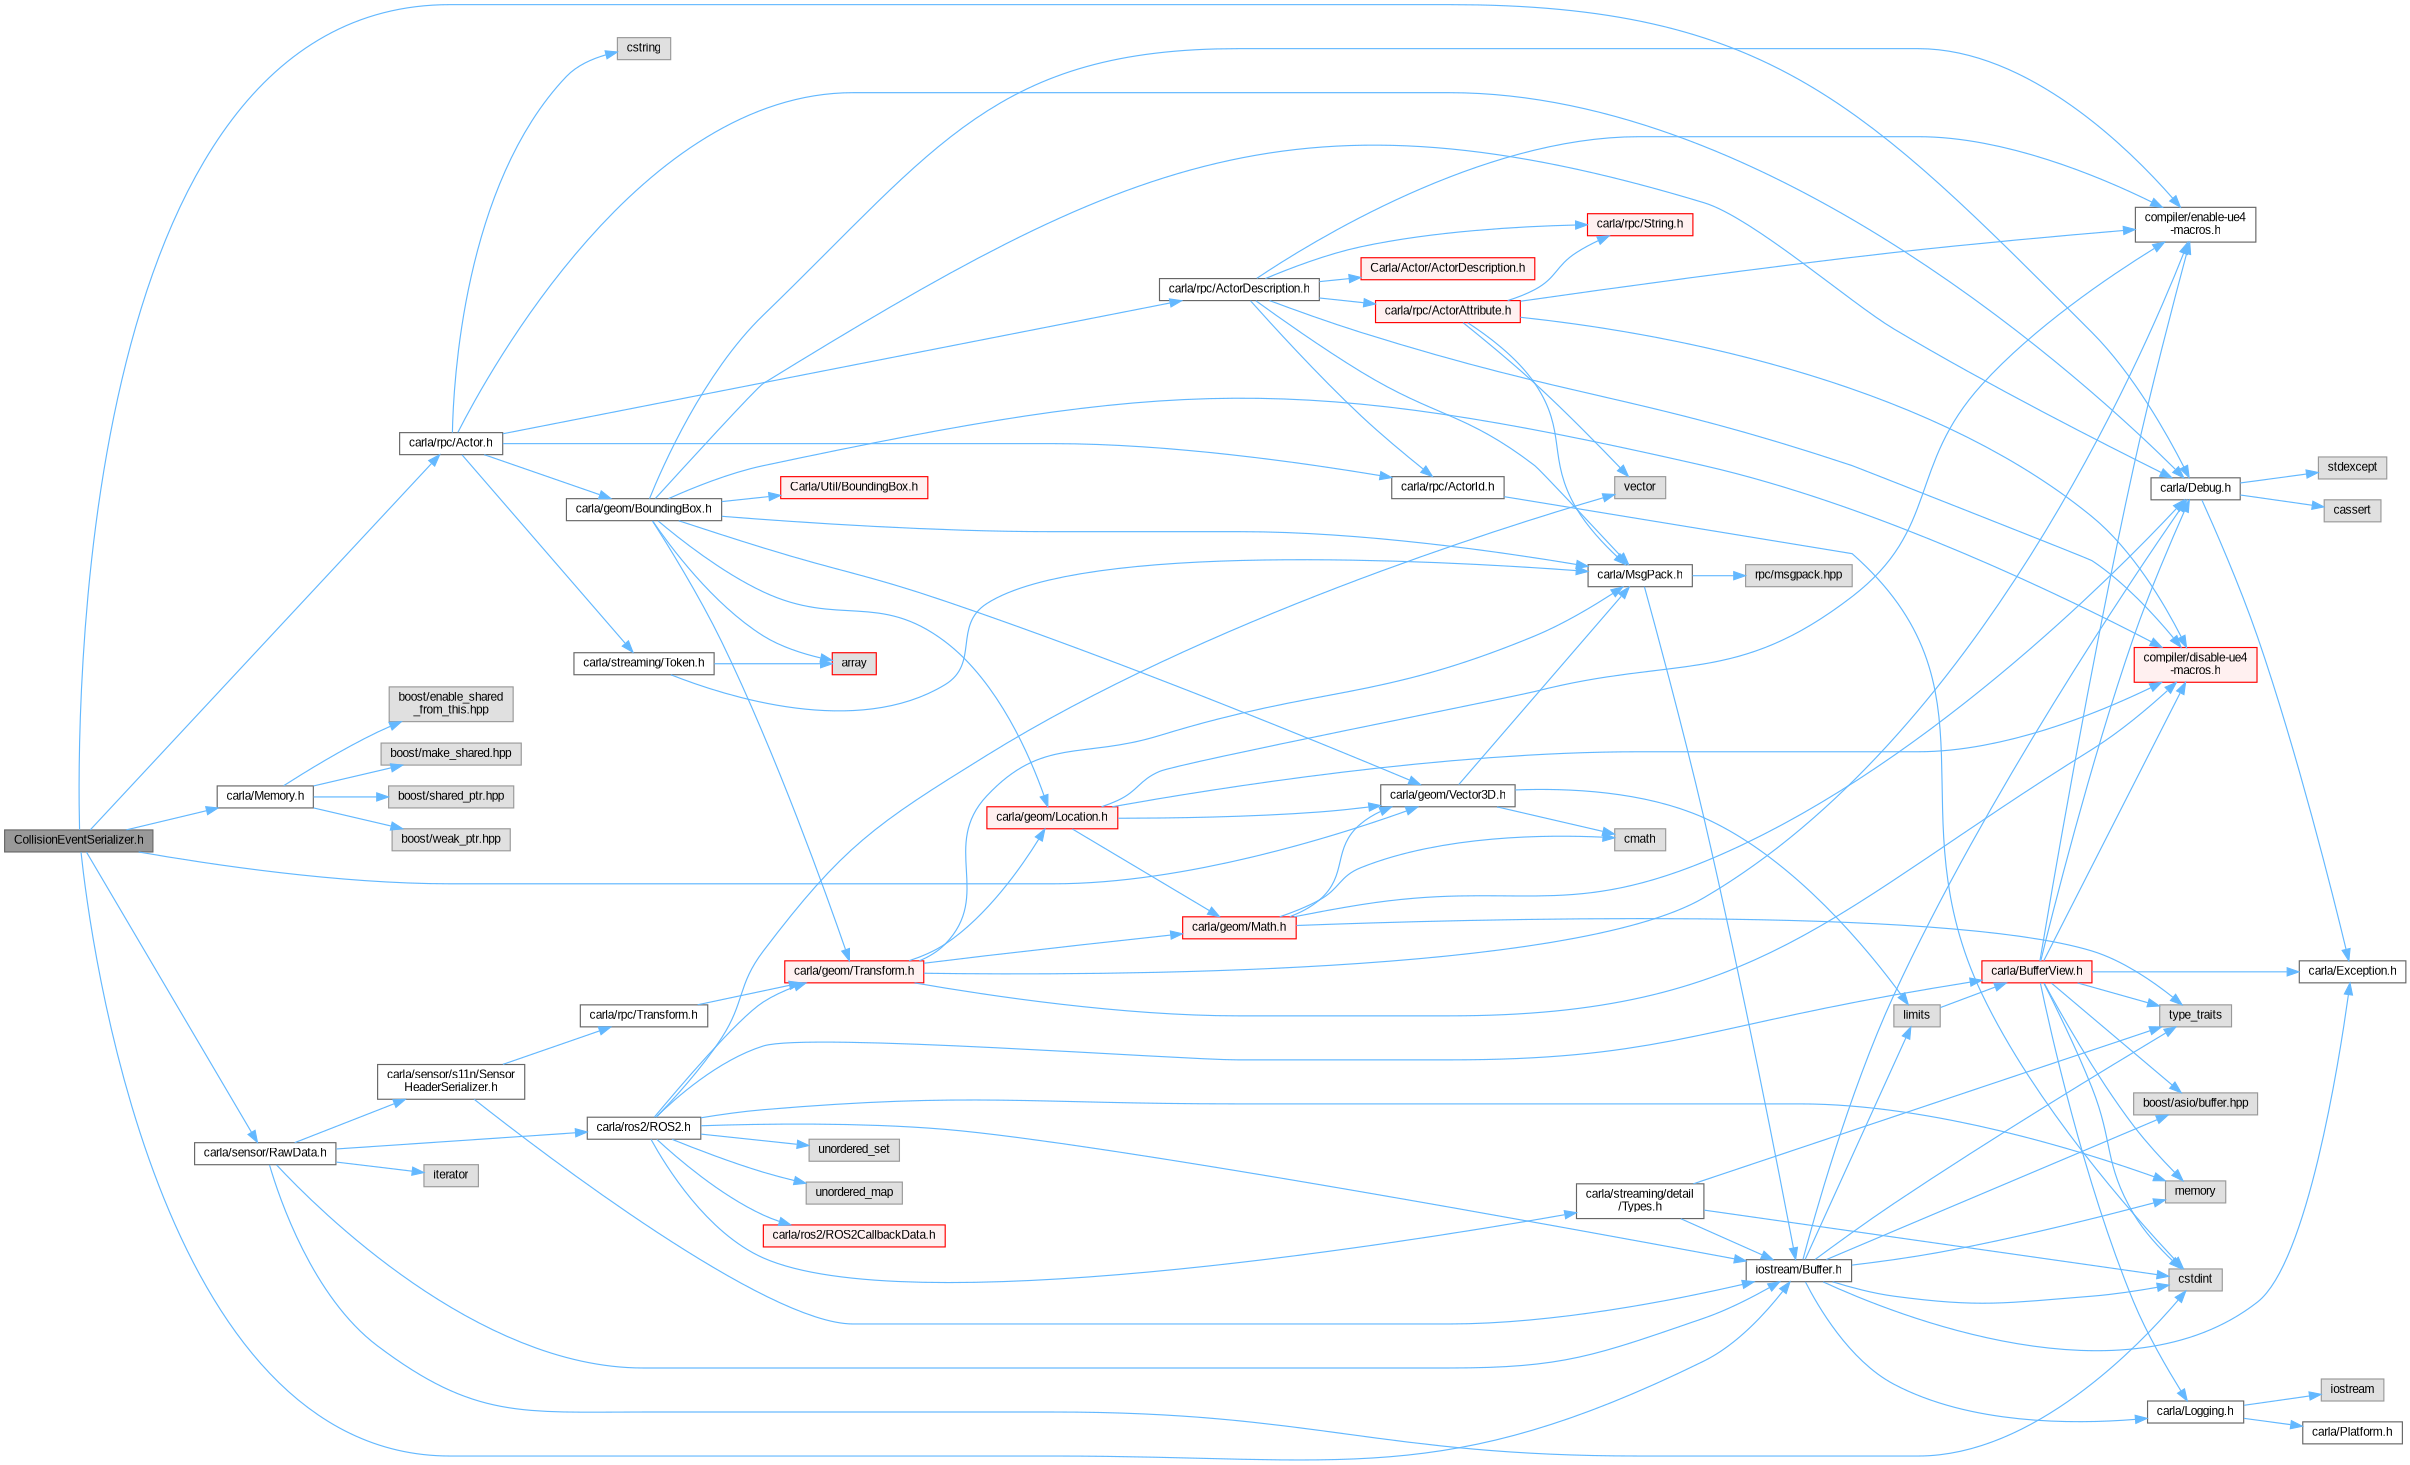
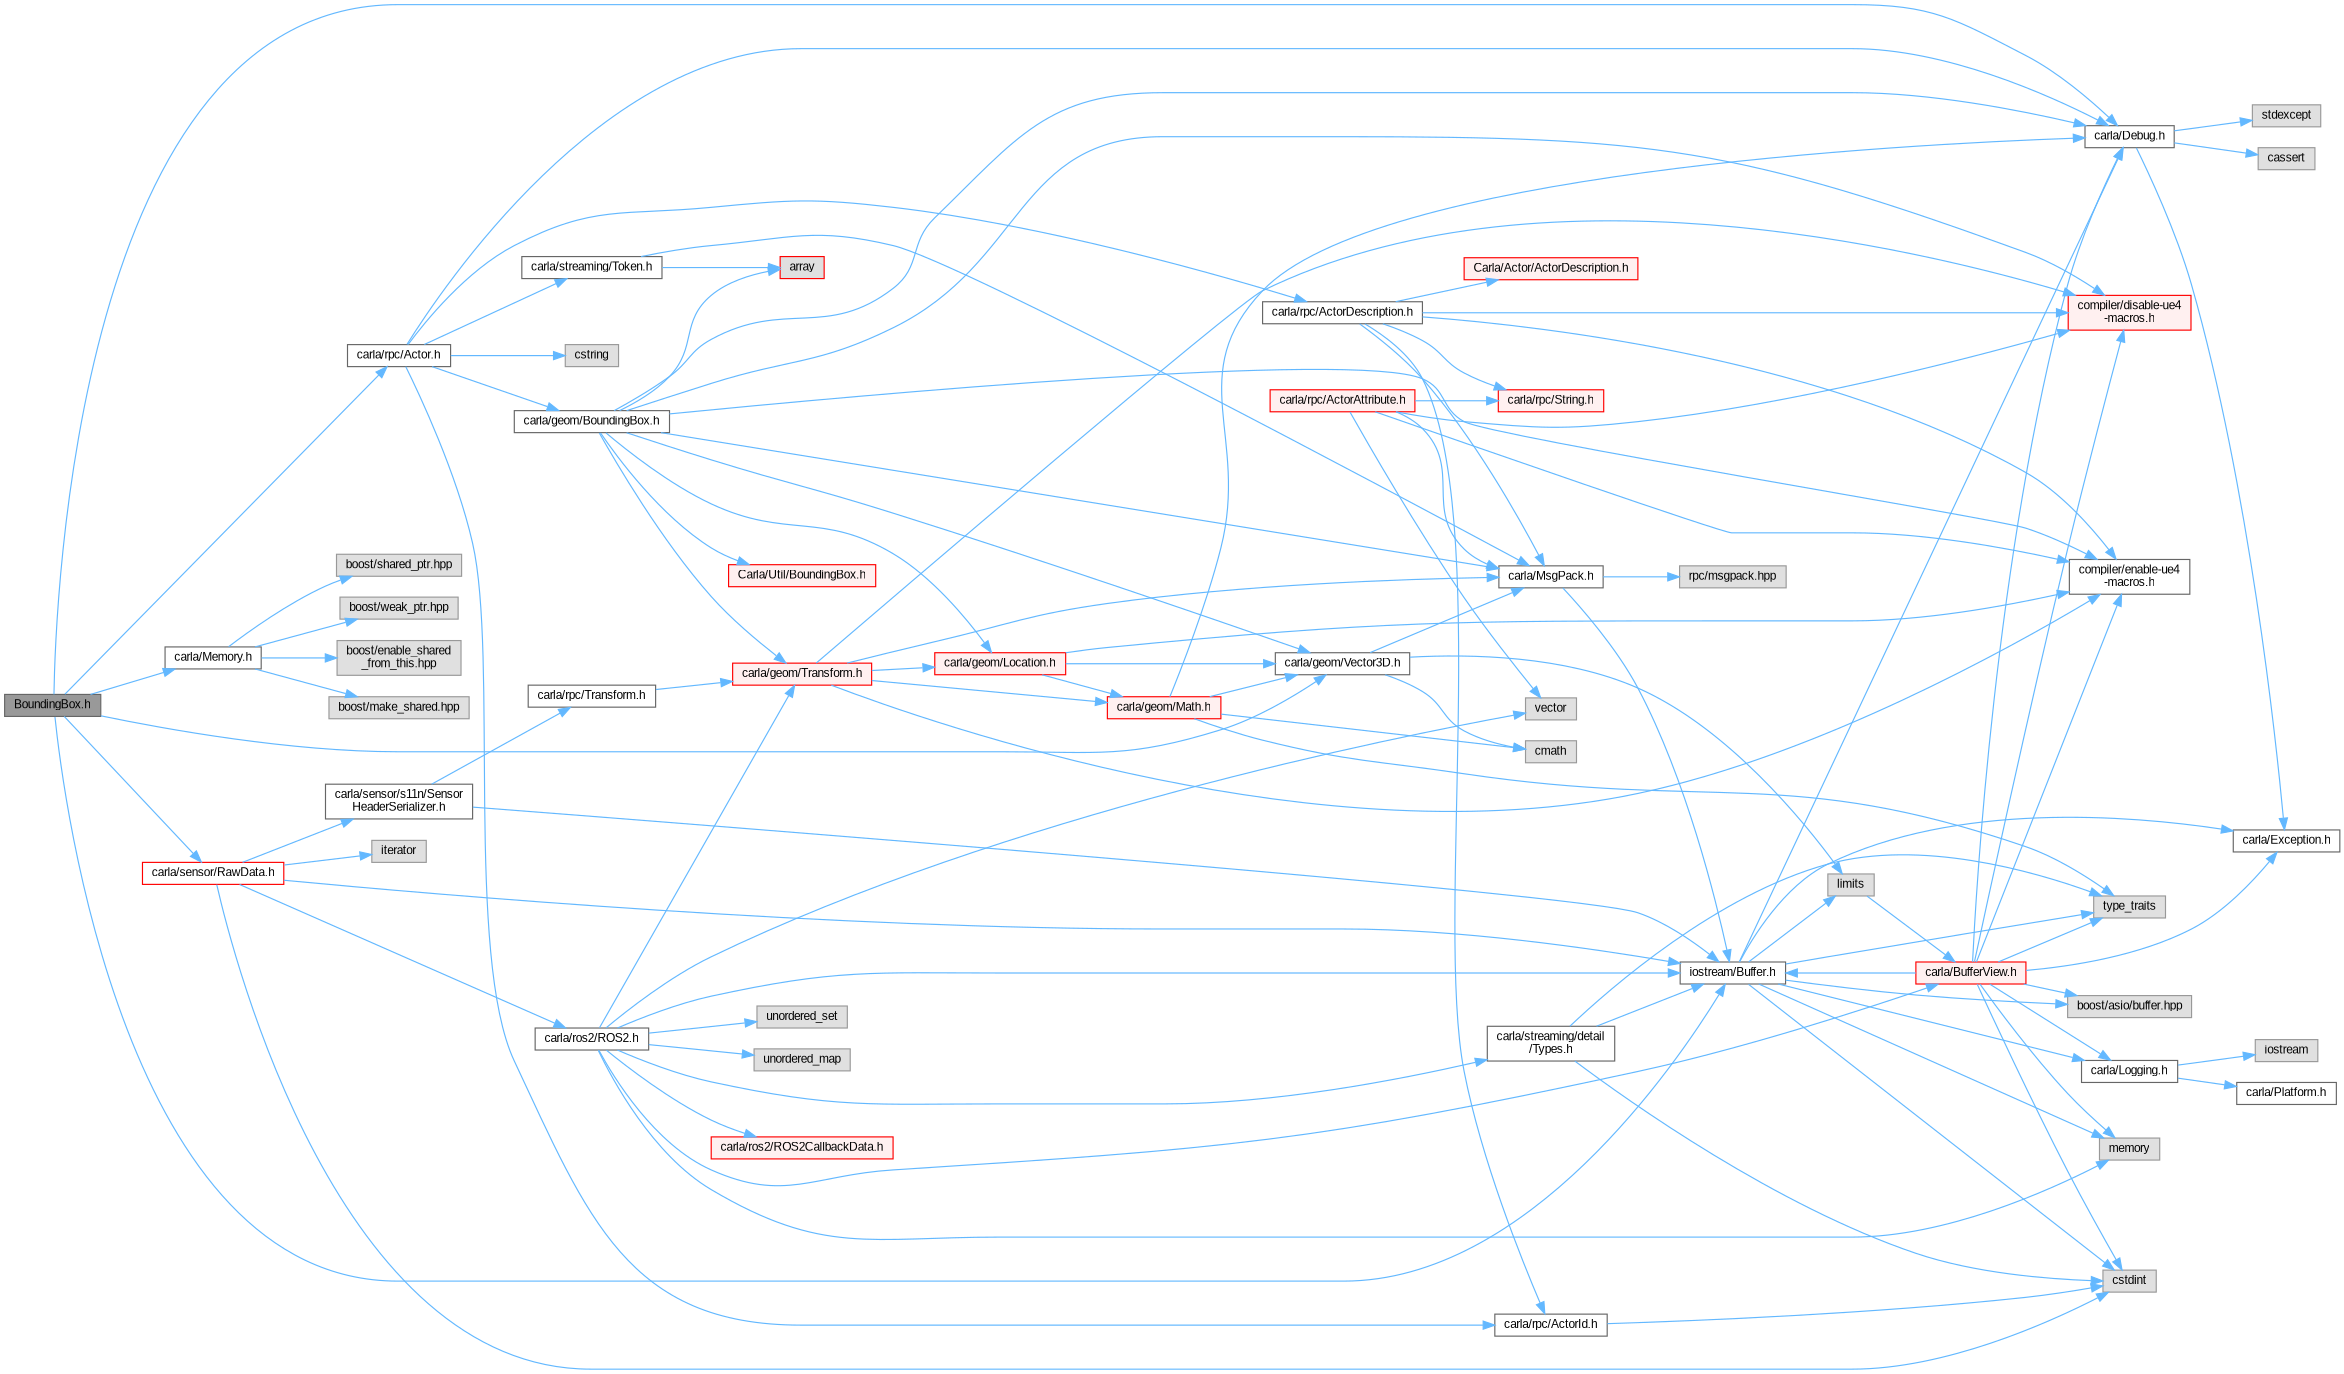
edge "carla/rpc/ActorDescription.h" -> "carla/rpc/ActorAttribute.h": removed
edge "carla/geom/Location.h" -> "compiler/disable-ue4 -macros.h": removed
node "CollisionEventSerializer.h": label "CollisionEventSerializer.h" -> "BoundingBox.h"
edge "carla/BufferView.h" -> "iostream/Buffer.h": added
node "carla/sensor/RawData.h": color grey40 -> red
